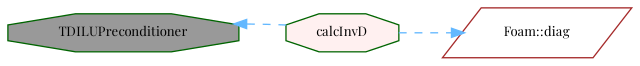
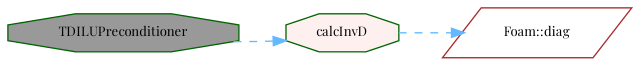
edge "calcInvD" -> "TDILUPreconditioner": reversed
